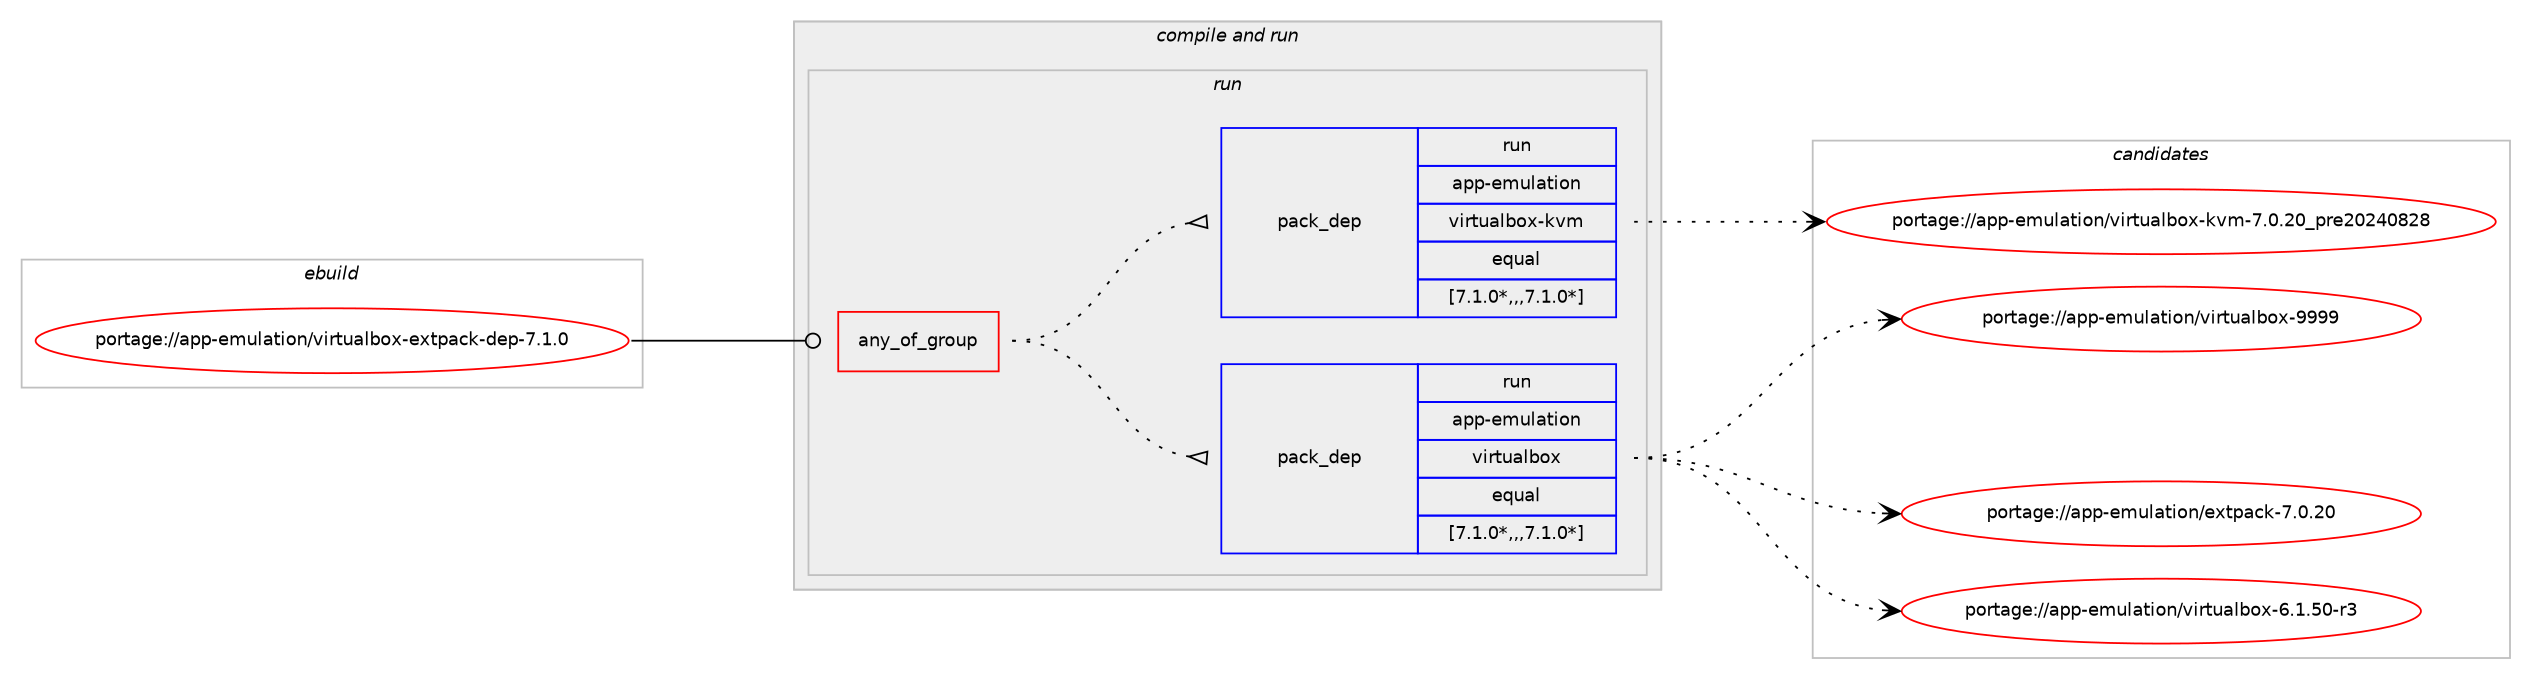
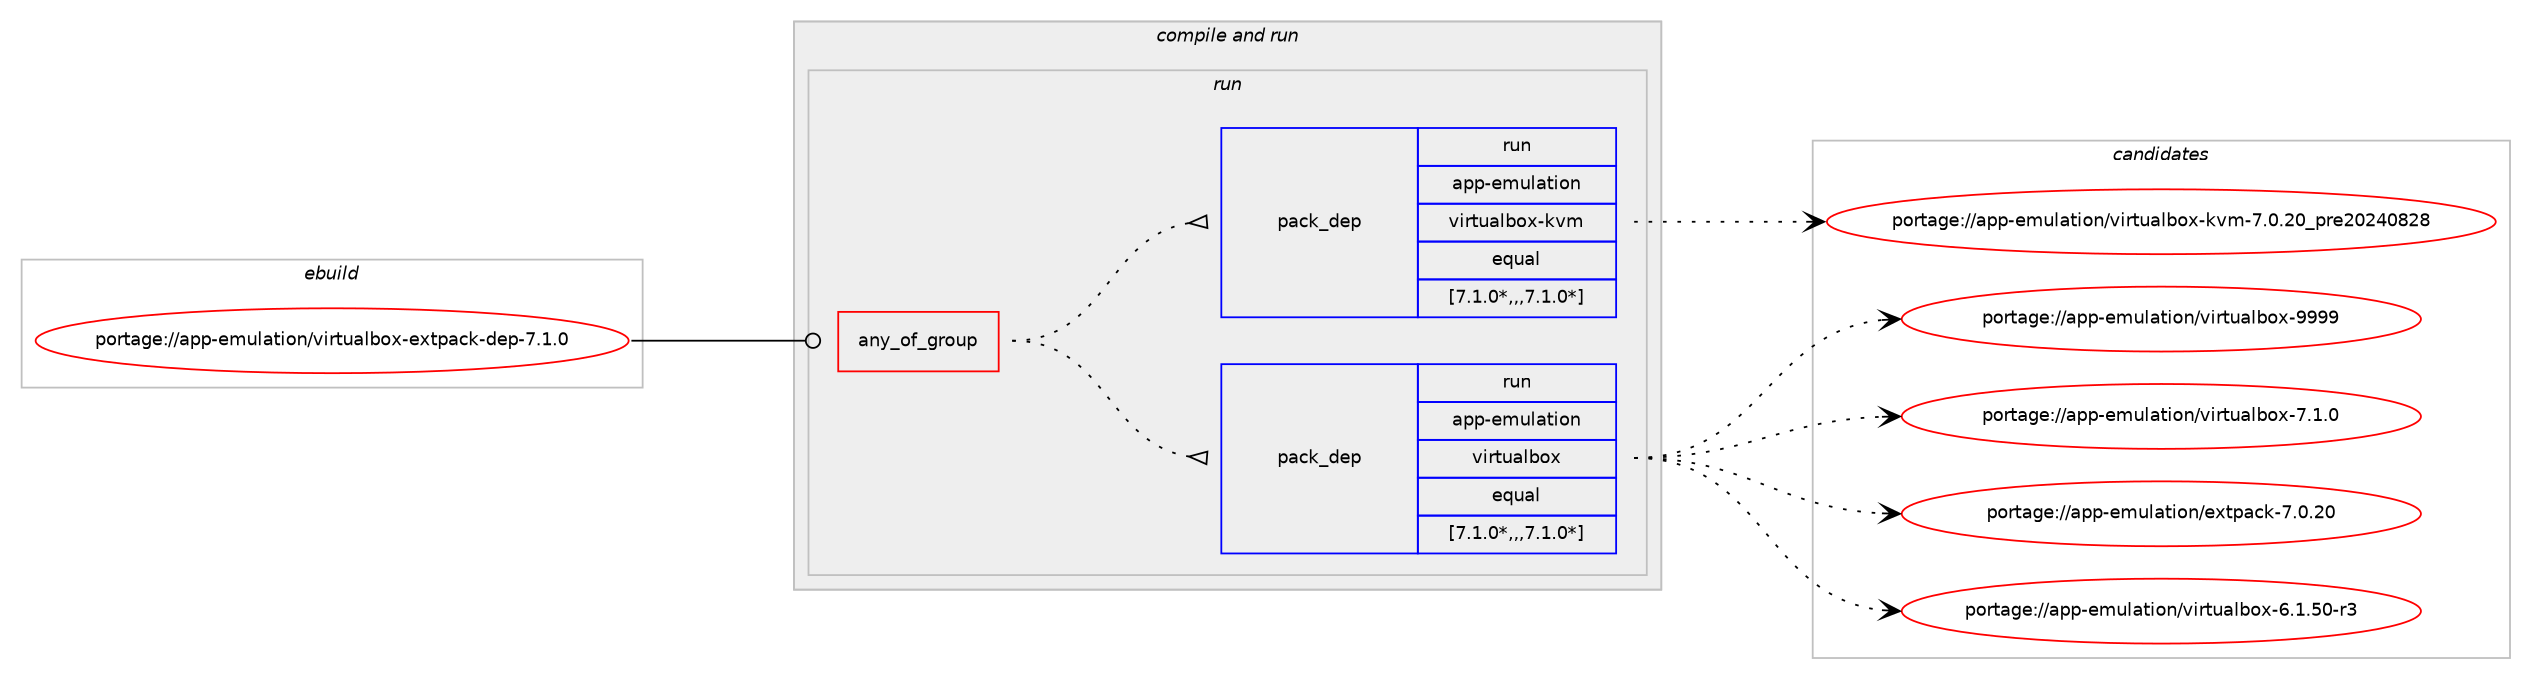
node "portage://app-emulation/virtualbox-7.1.0": added
